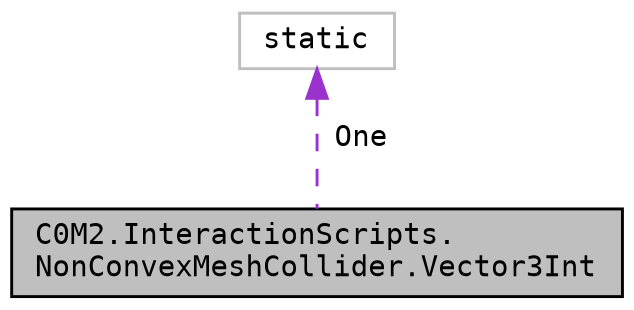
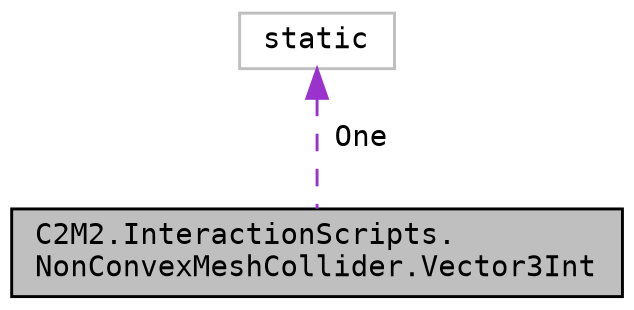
node "C0M2.InteractionScripts. NonConvexMeshCollider.Vector3Int": label "C0M2.InteractionScripts. NonConvexMeshCollider.Vector3Int" -> "C2M2.InteractionScripts. NonConvexMeshCollider.Vector3Int"
